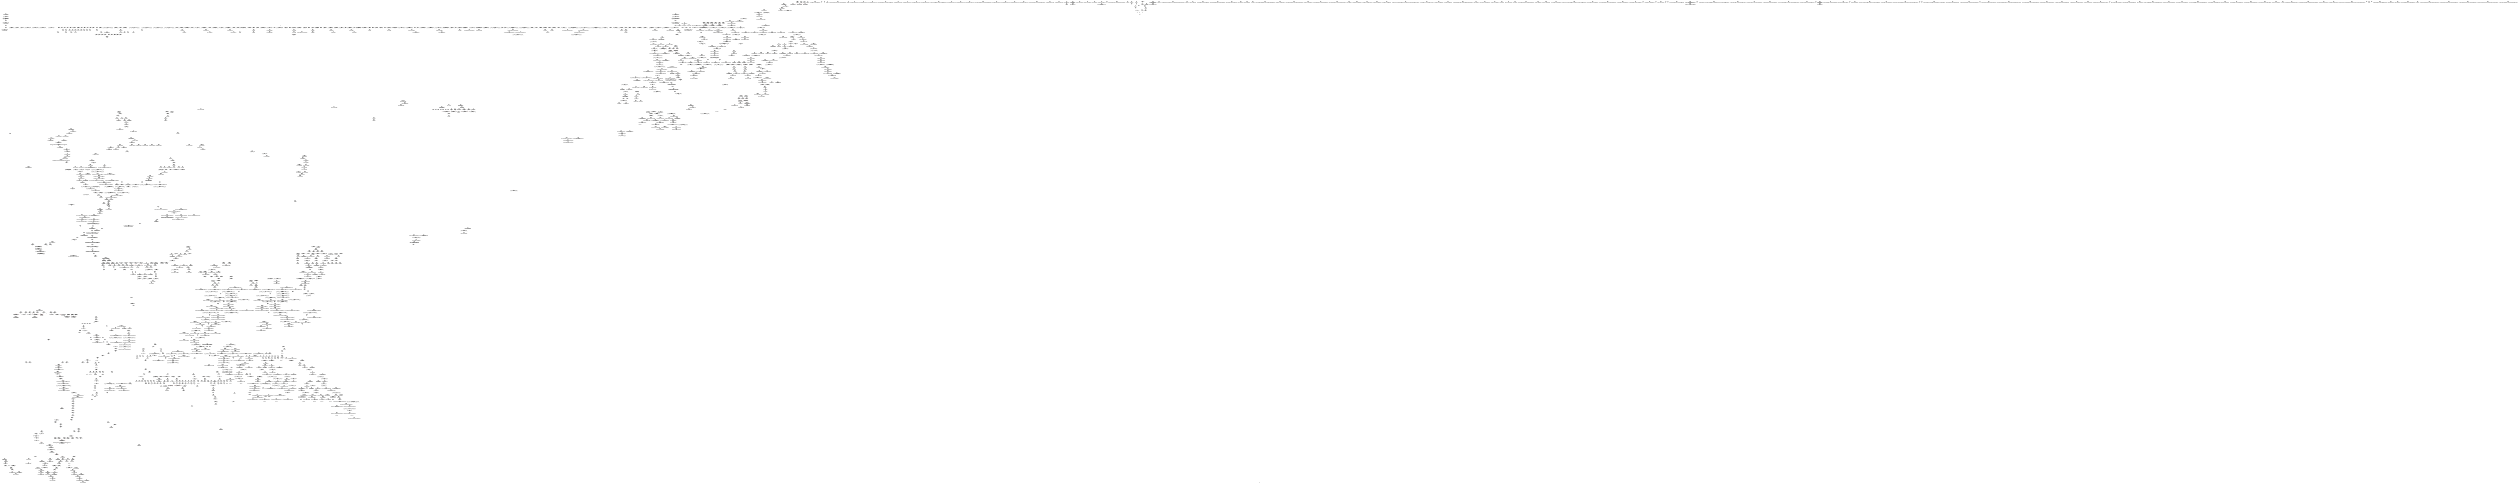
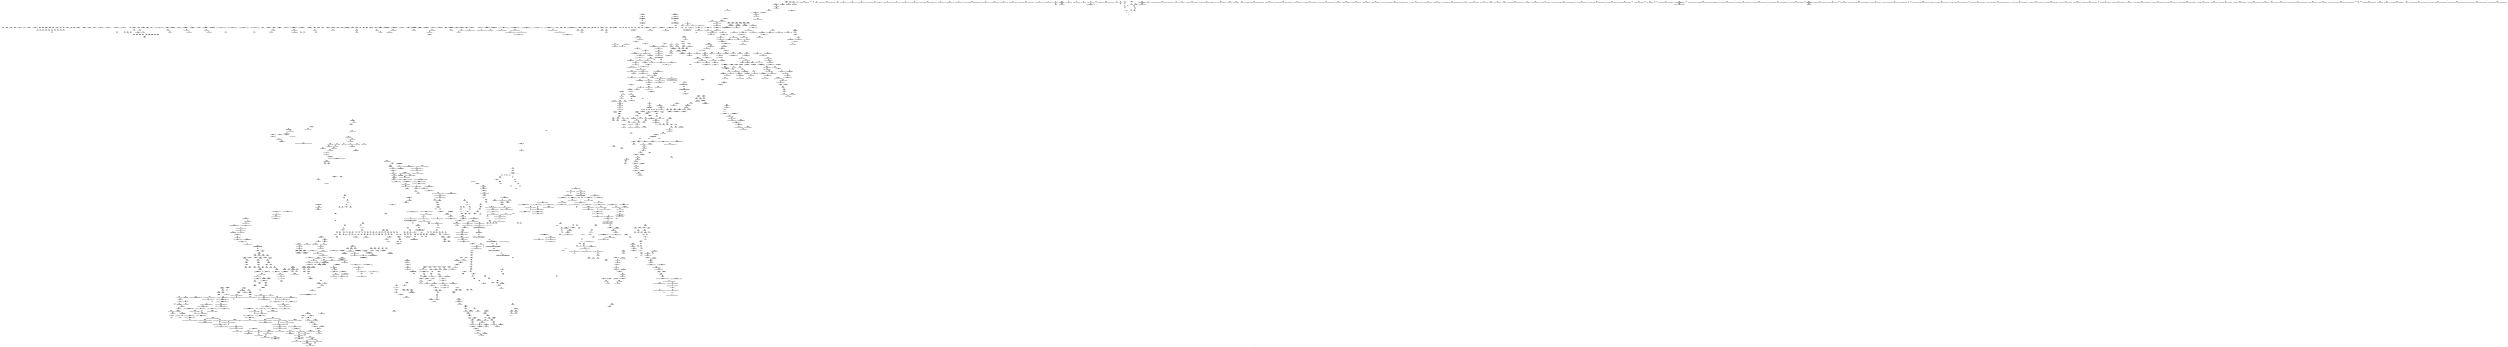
node "NodeID: 887": removed
node "NodeID: 1349": removed
